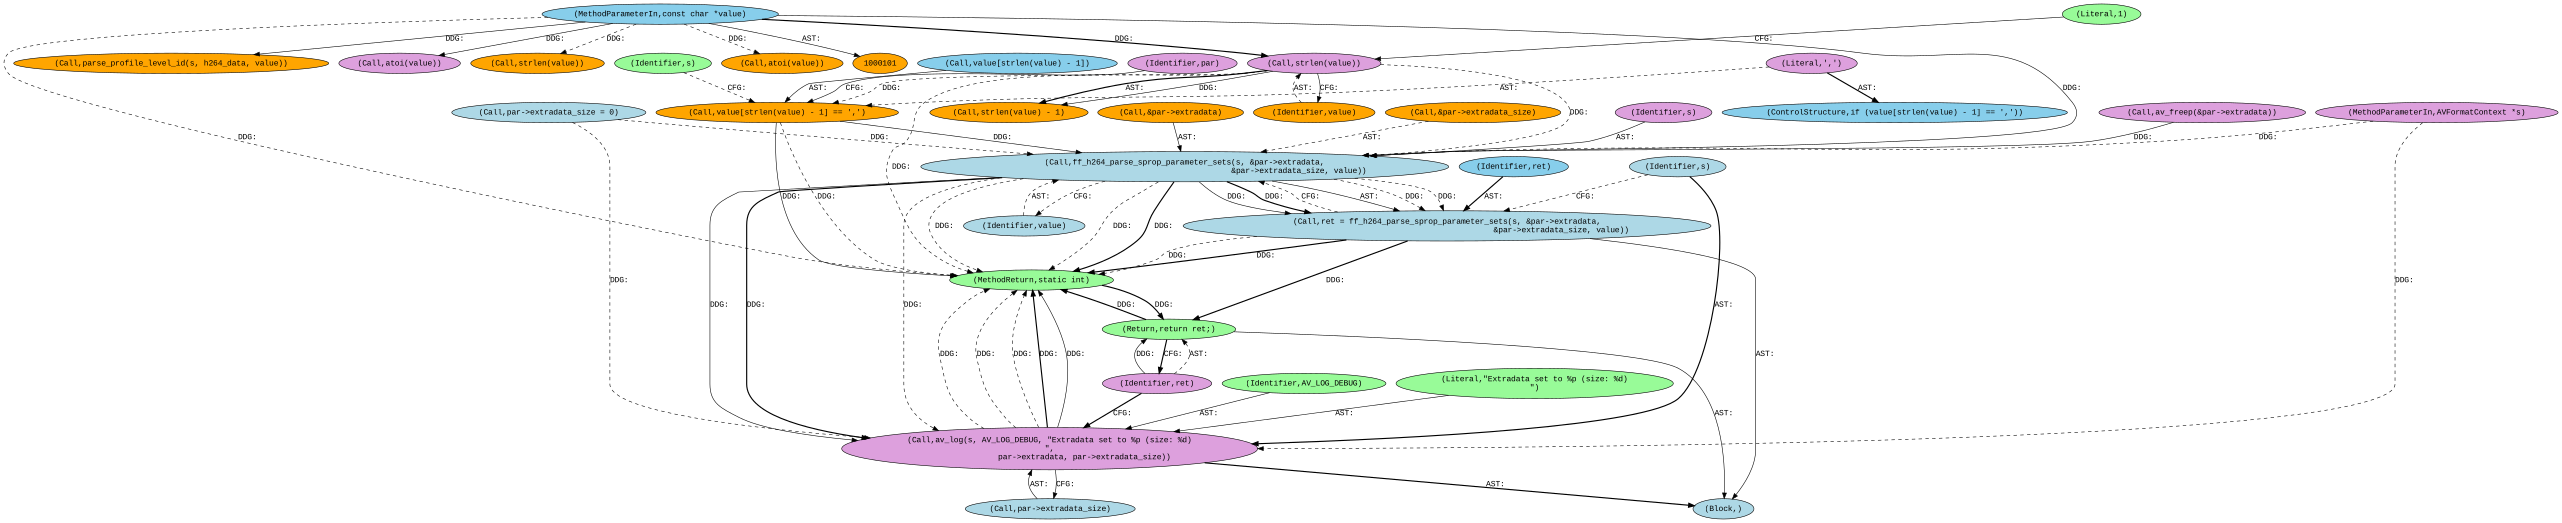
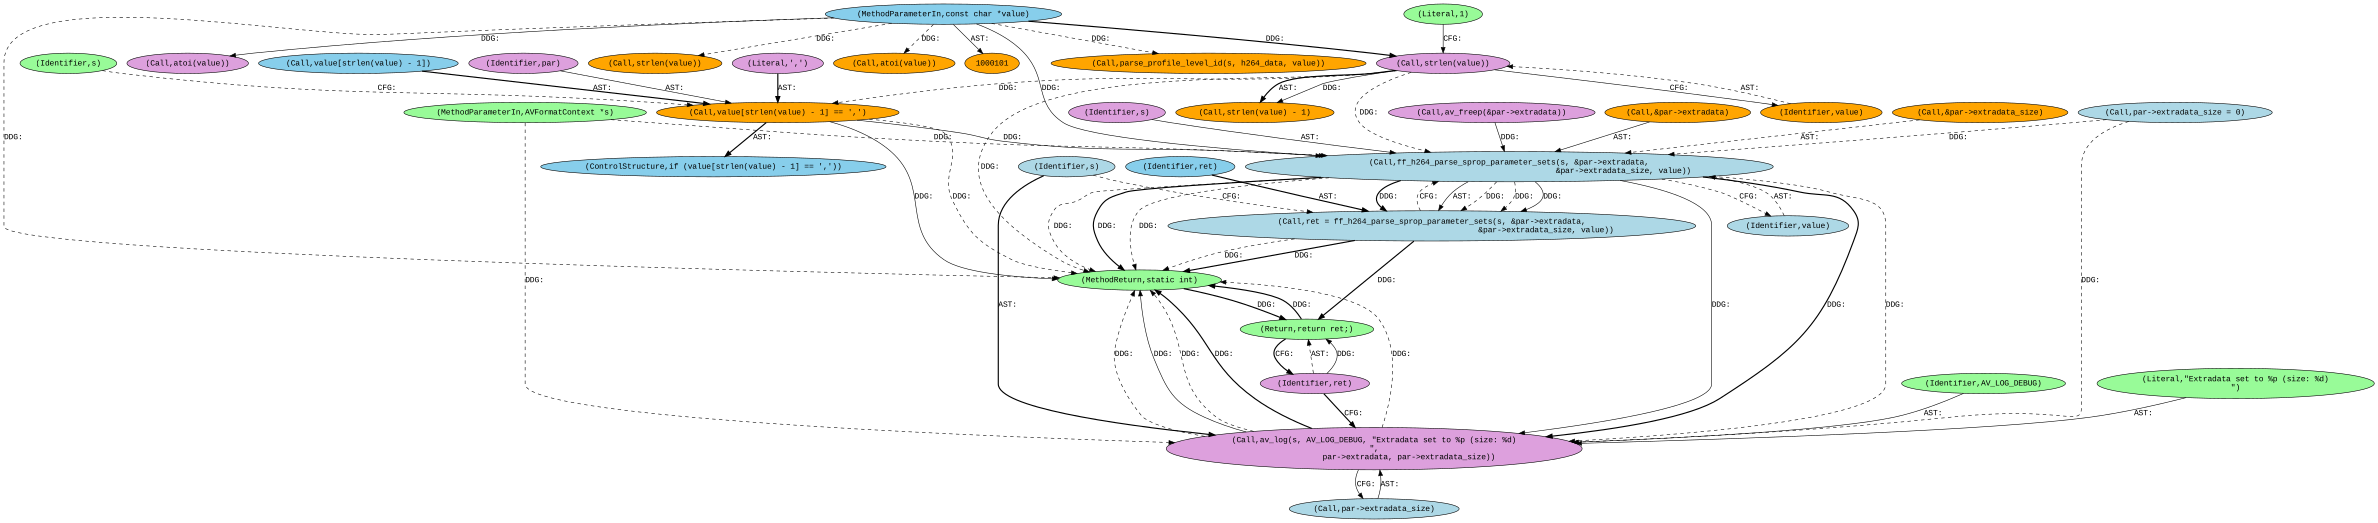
edge "(MethodParameterIn,const char *value)" -> "(Call,parse_profile_level_id(s, h264_data, value))": style solid -> dashed
edge "(Call,value[strlen(value) - 1])" -> "(Call,value[strlen(value) - 1] == ',')": style solid -> bold
edge "(Literal,',')" -> "(ControlStructure,if (value[strlen(value) - 1] == ','))": now "(Call,value[strlen(value) - 1] == ',')" -> "(ControlStructure,if (value[strlen(value) - 1] == ','))"
edge "(Identifier,par)" -> "(Call,value[strlen(value) - 1] == ',')": label "CFG: " -> "AST: "
edge "(Literal,',')" -> "(Call,value[strlen(value) - 1] == ',')": style dashed -> bold
node "(MethodParameterIn,AVFormatContext *s)": fillcolor plum -> palegreen
node "(Block,)": removed
